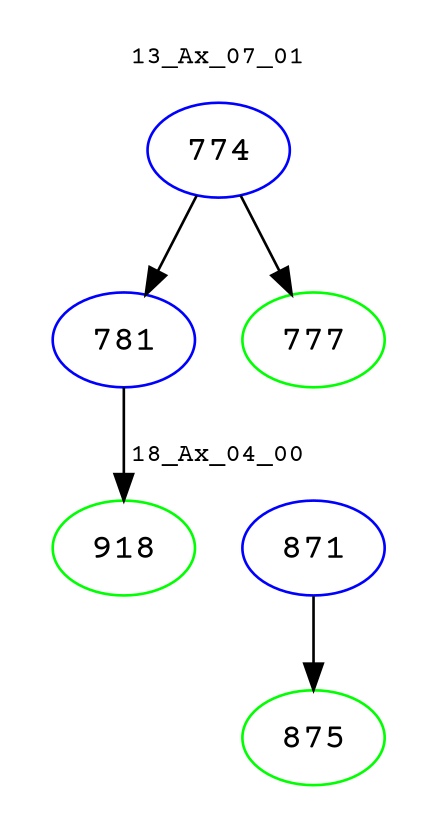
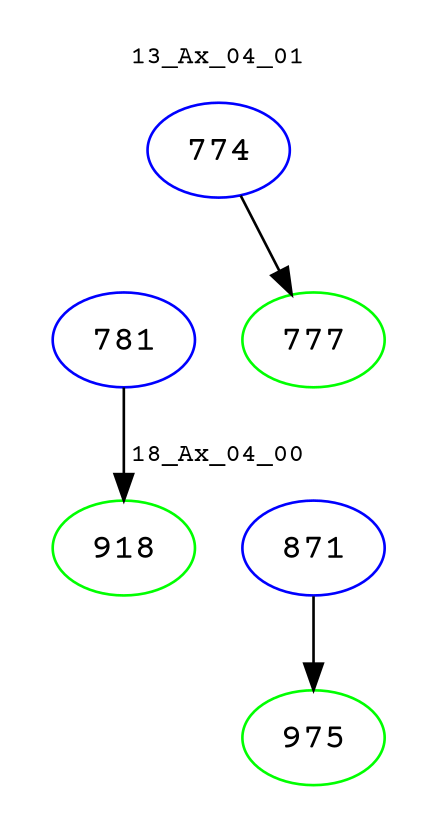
cluster "13_Ax_07_01": label "13_Ax_07_01" -> "13_Ax_04_01"
edge "774" -> "781": removed
node "875": label "875" -> "975"
